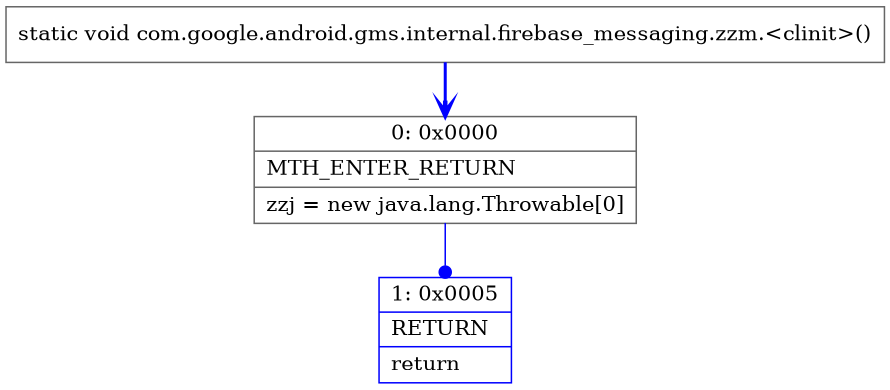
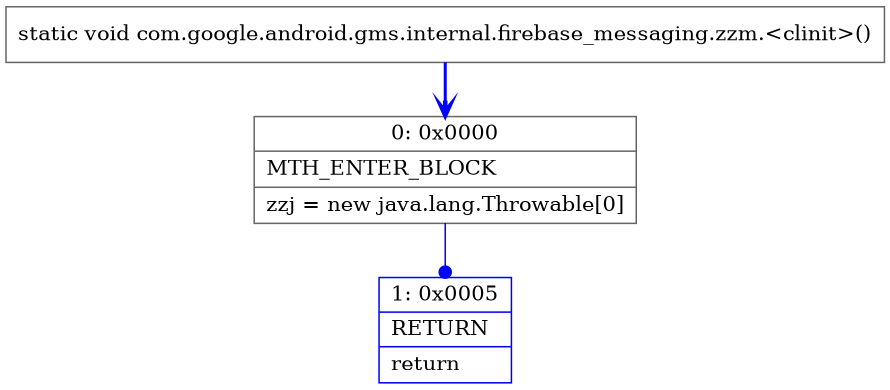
node "0: 0x0000": text "MTH_ENTER_RETURN" -> "MTH_ENTER_BLOCK"
